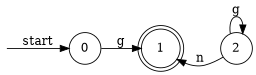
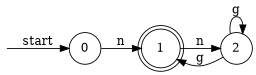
edge "0" -> "1": label "g" -> "n"
edge "1" -> "2": added, label "n"
edge "2" -> "1": label "n" -> "g"
